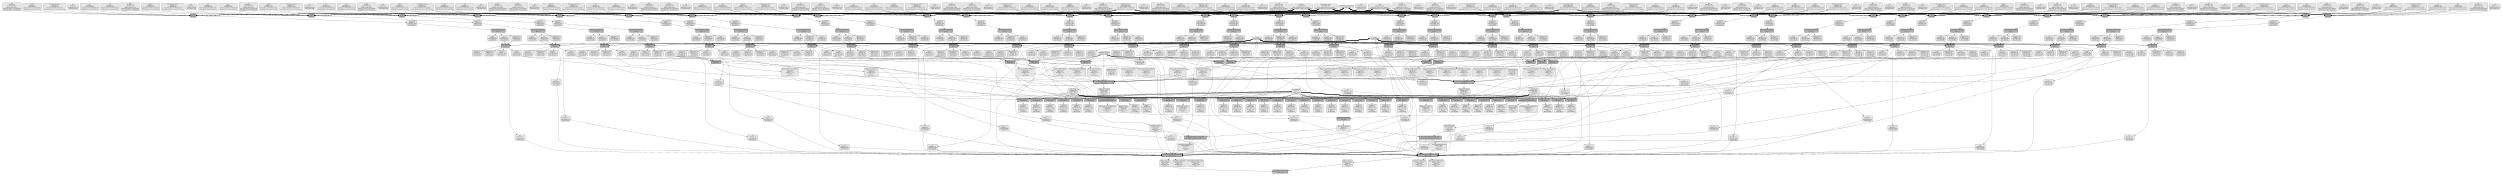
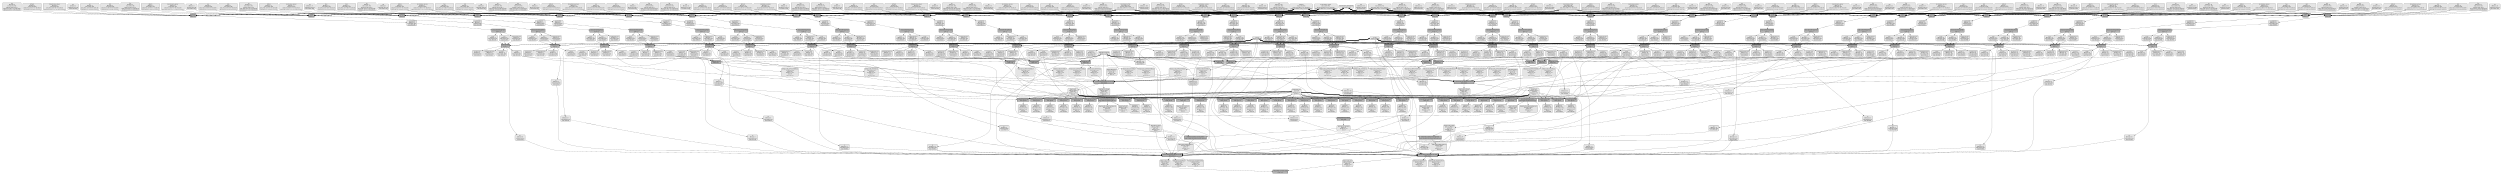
node "calexp detector=100 instrument=HSC visit=903342": removed
node "src detector=4 instrument=HSC visit=903342": removed
